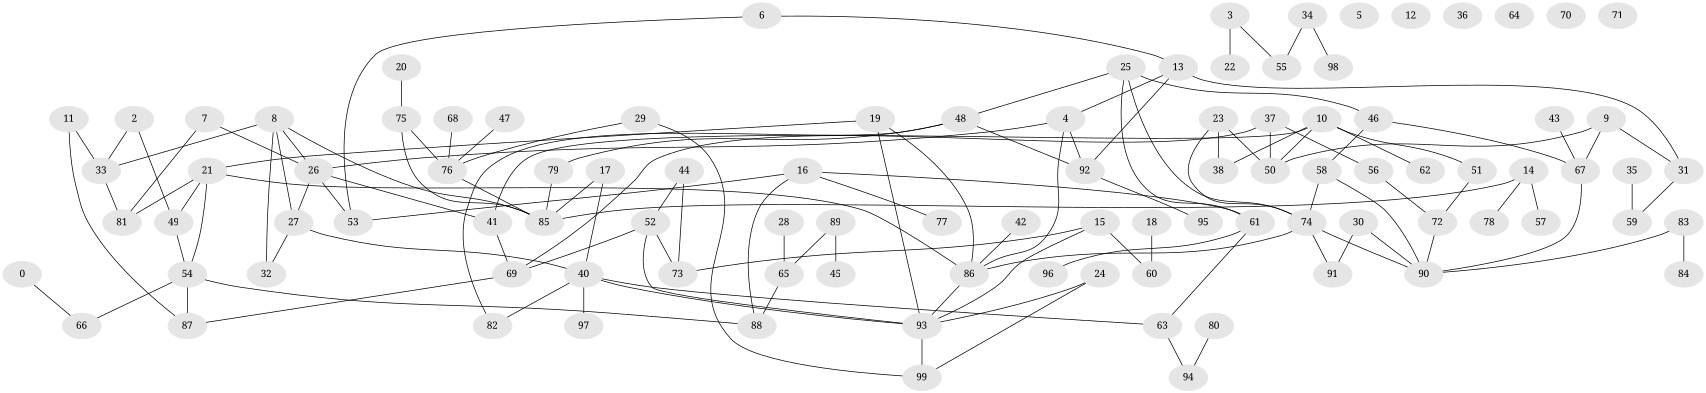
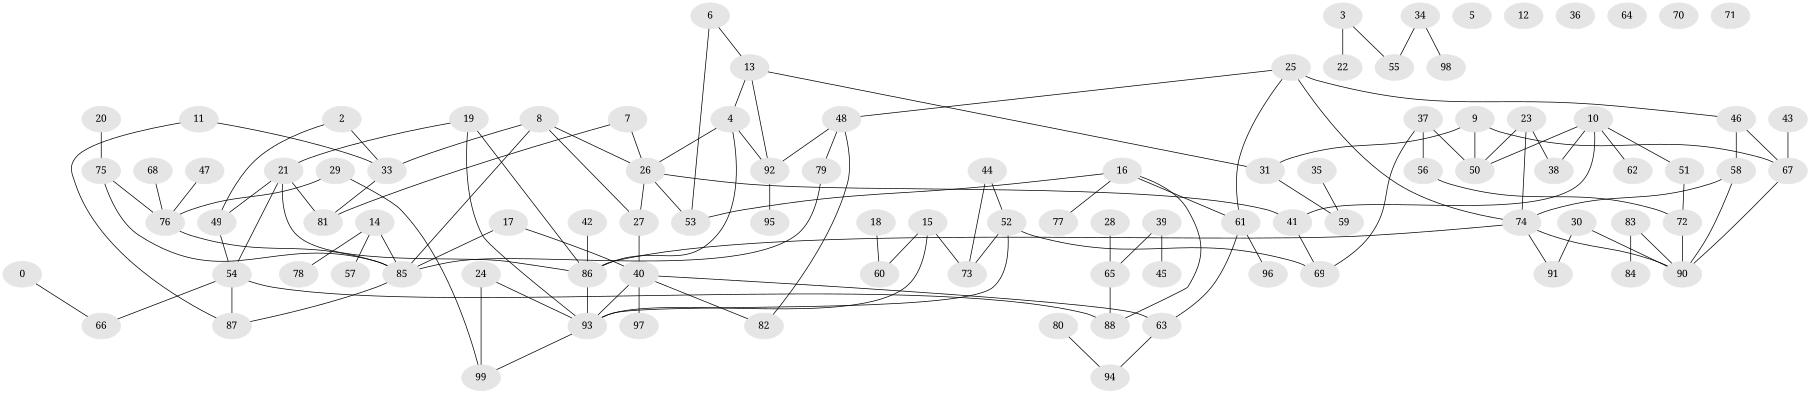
node "89": label "89" -> "39"
node "32": removed
edge "69" -- "87": now "85" -- "87"
